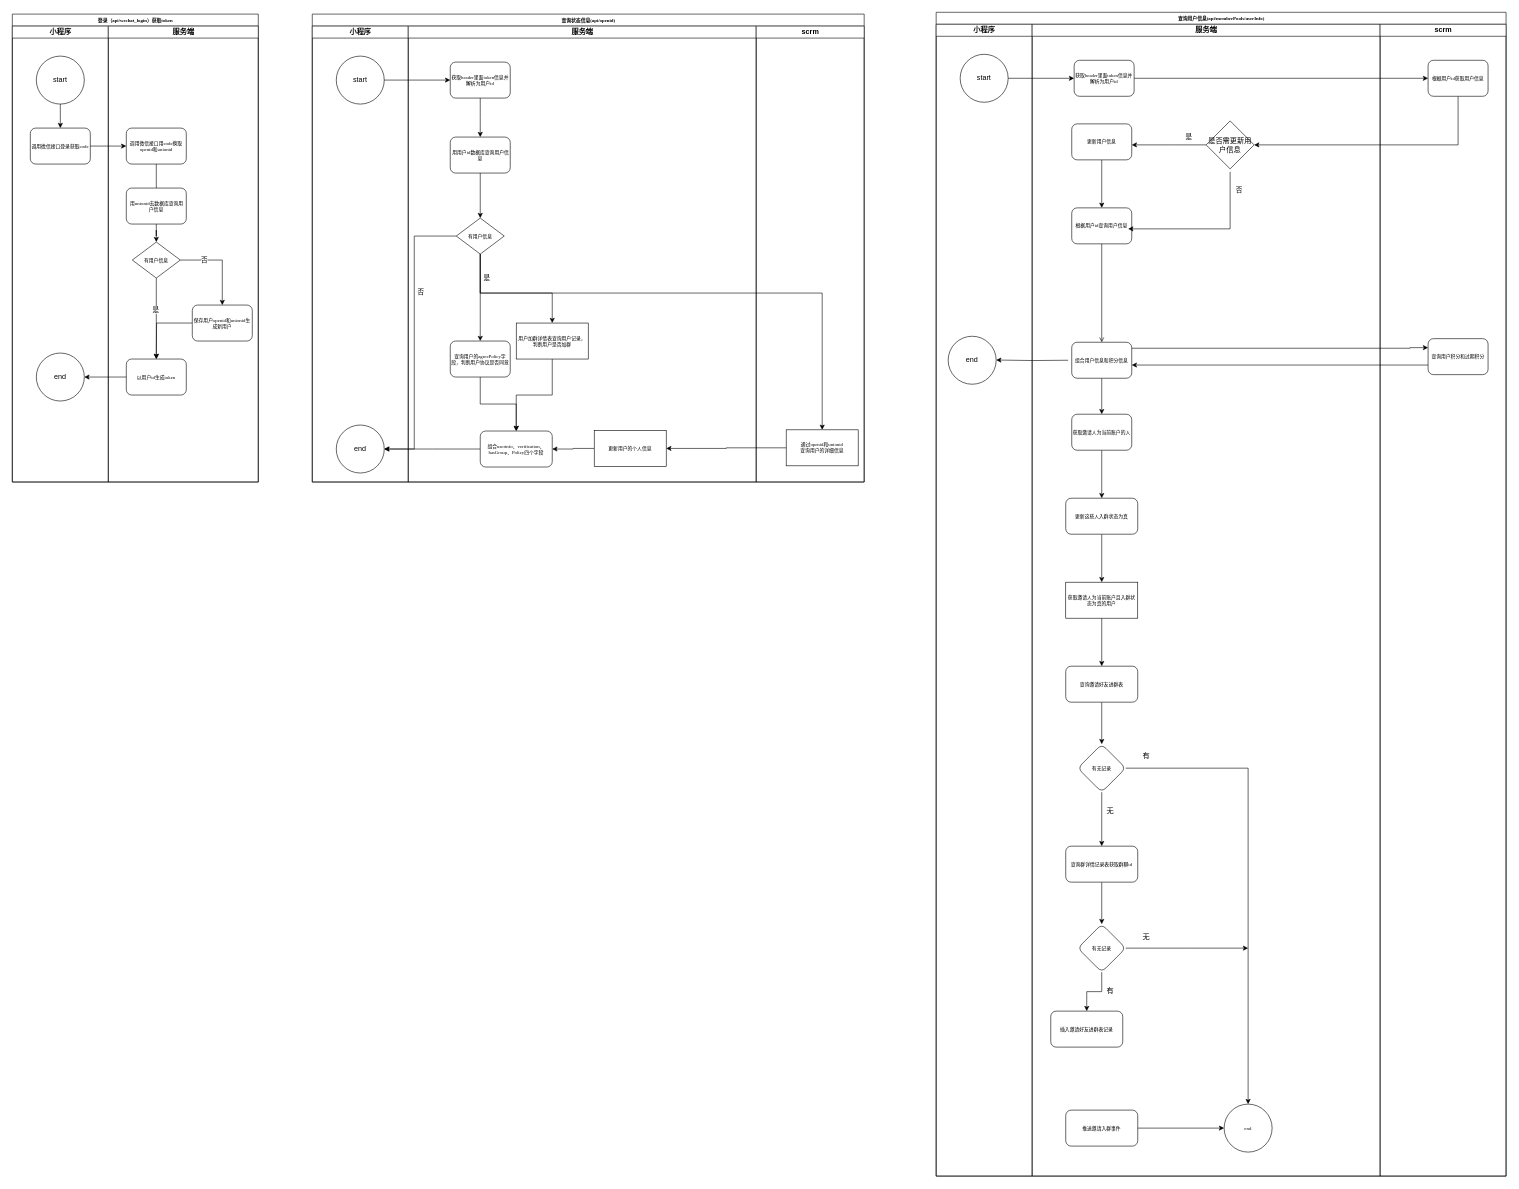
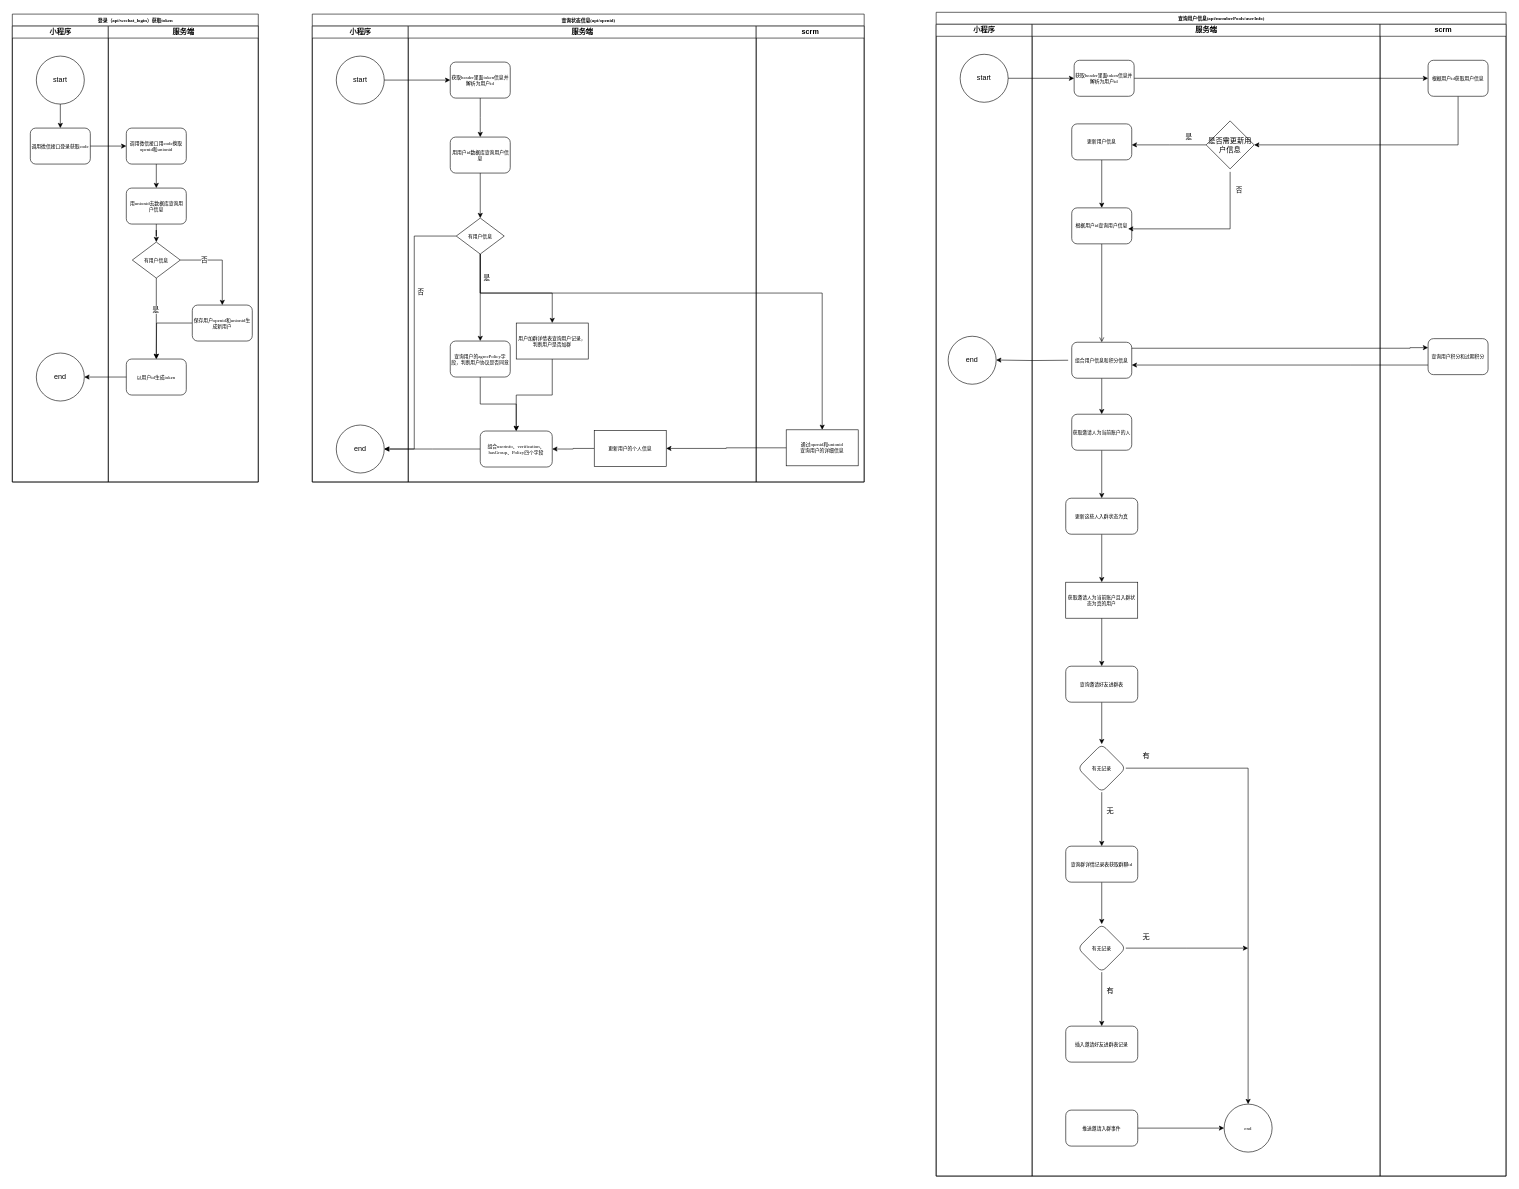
edge "调用微信接口用code换取openid和unionid" -- "用unionid去数据库查询用户信息": arrowhead none -> classic
node "插入邀请好友进群表记录": moved (1087, 1029) -> (1102, 1044)
